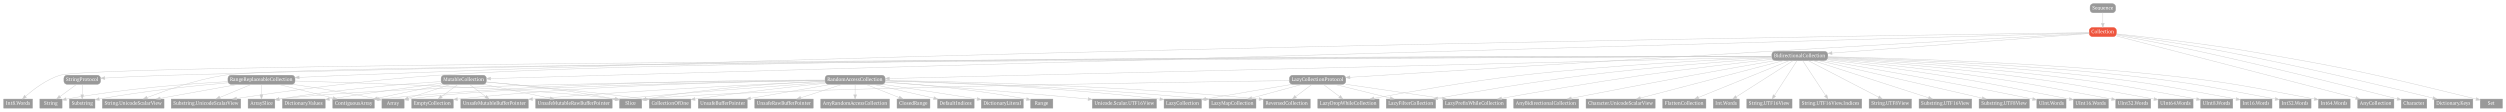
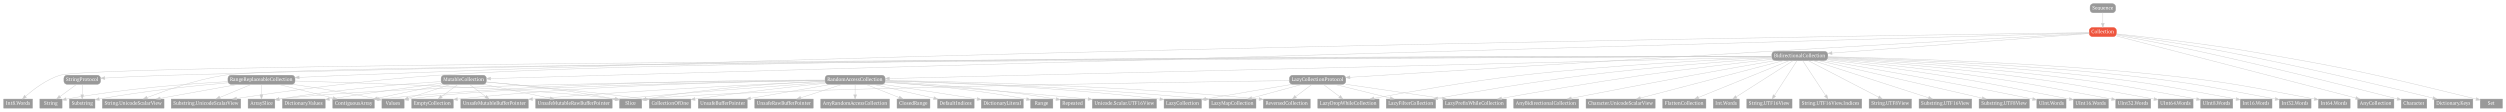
node "Array": label "Array" -> "Values"
node "Repeated": added
